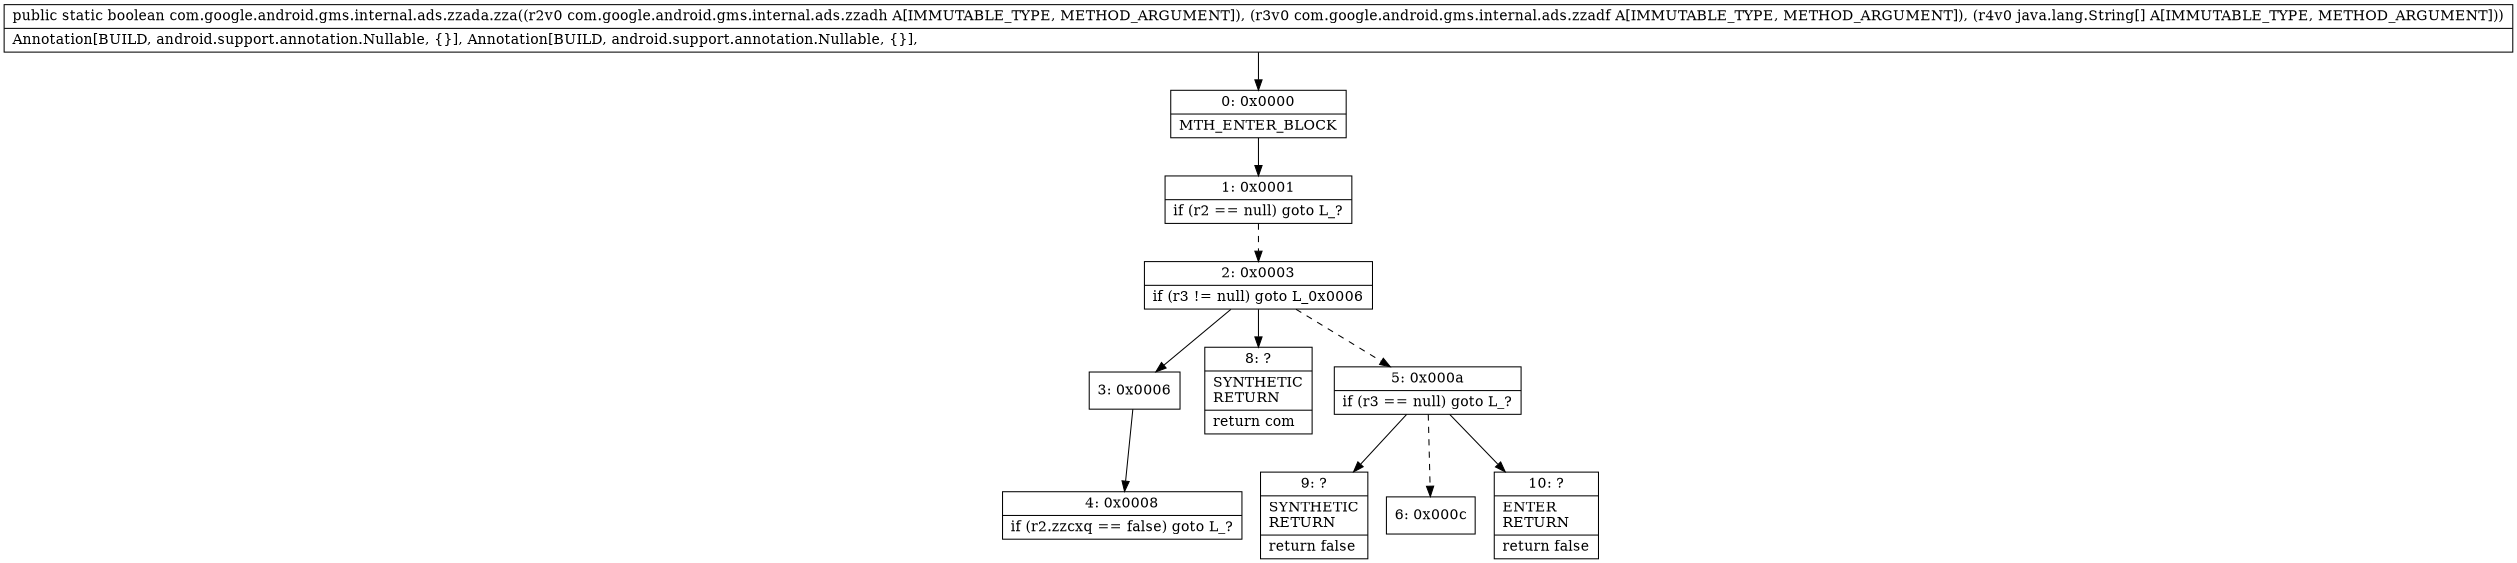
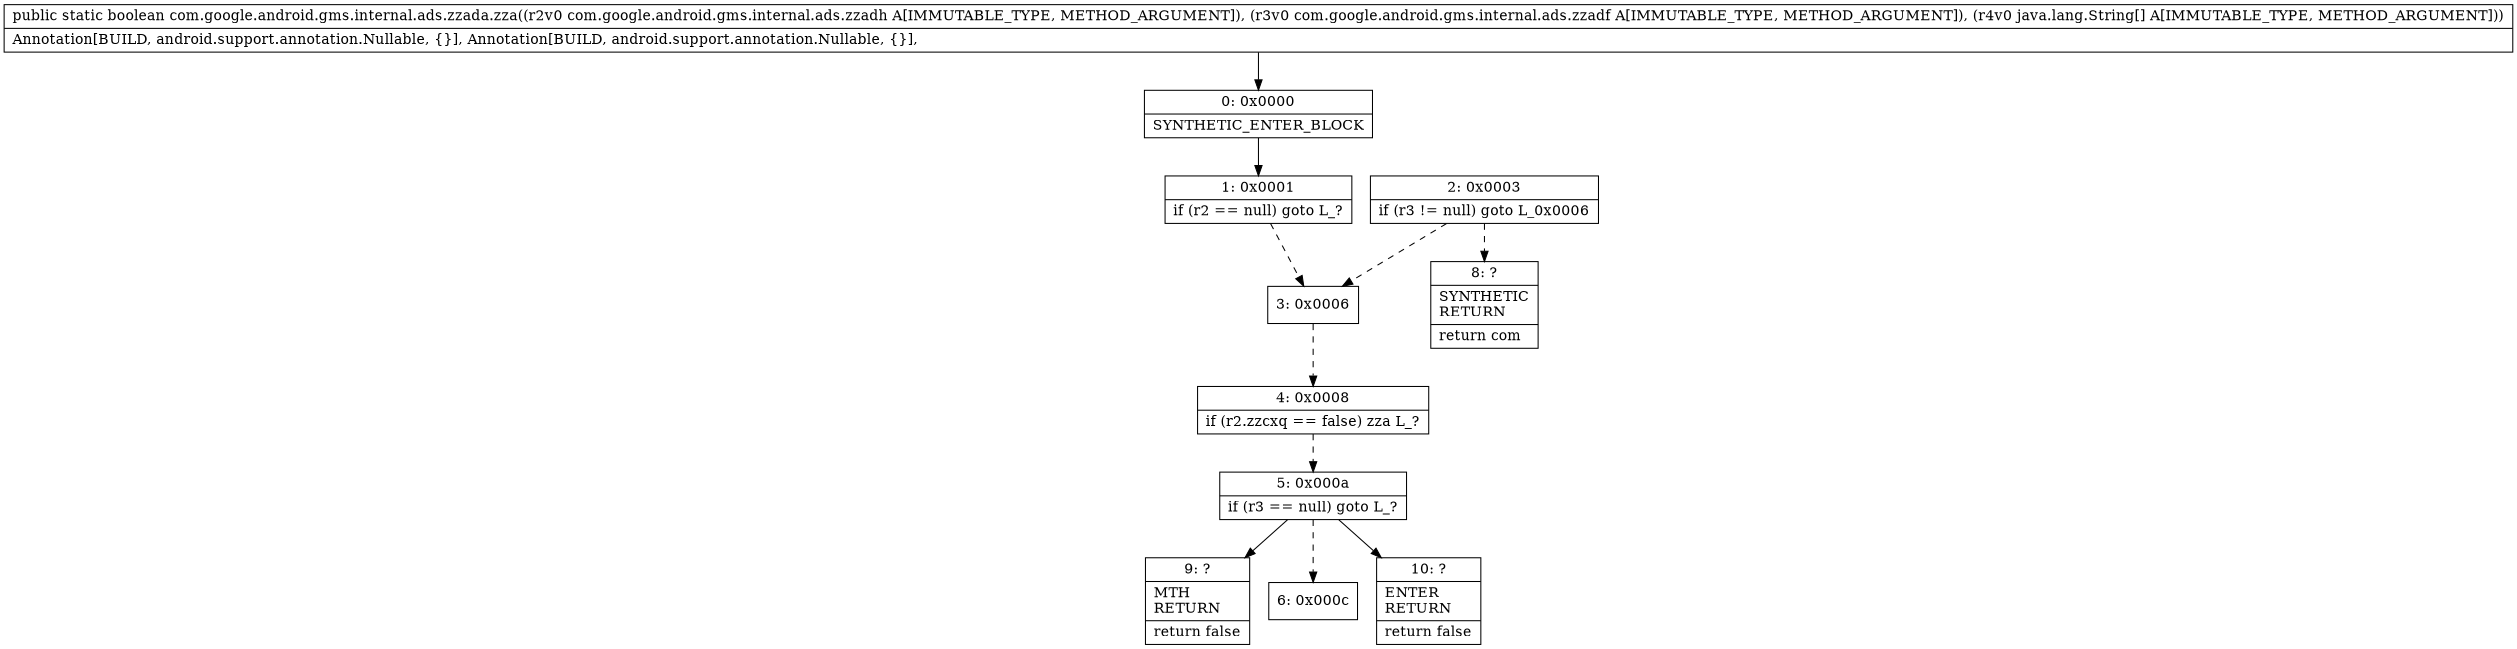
node "0: 0x0000": text "MTH_ENTER_BLOCK" -> "SYNTHETIC_ENTER_BLOCK"
edge "1: 0x0001" -> "2: 0x0003": now "1: 0x0001" -> "3: 0x0006"
edge "2: 0x0003" -> "8: ?": style solid -> dashed
edge "2: 0x0003" -> "5: 0x000a": now "4: 0x0008" -> "5: 0x000a"
edge "2: 0x0003" -> "3: 0x0006": style solid -> dashed
edge "3: 0x0006" -> "4: 0x0008": style solid -> dashed
node "9: ?": text "SYNTHETIC" -> "MTH"
node "4: 0x0008": text "if (r2.zzcxq == false) goto L_?" -> "if (r2.zzcxq == false) zza L_?"
